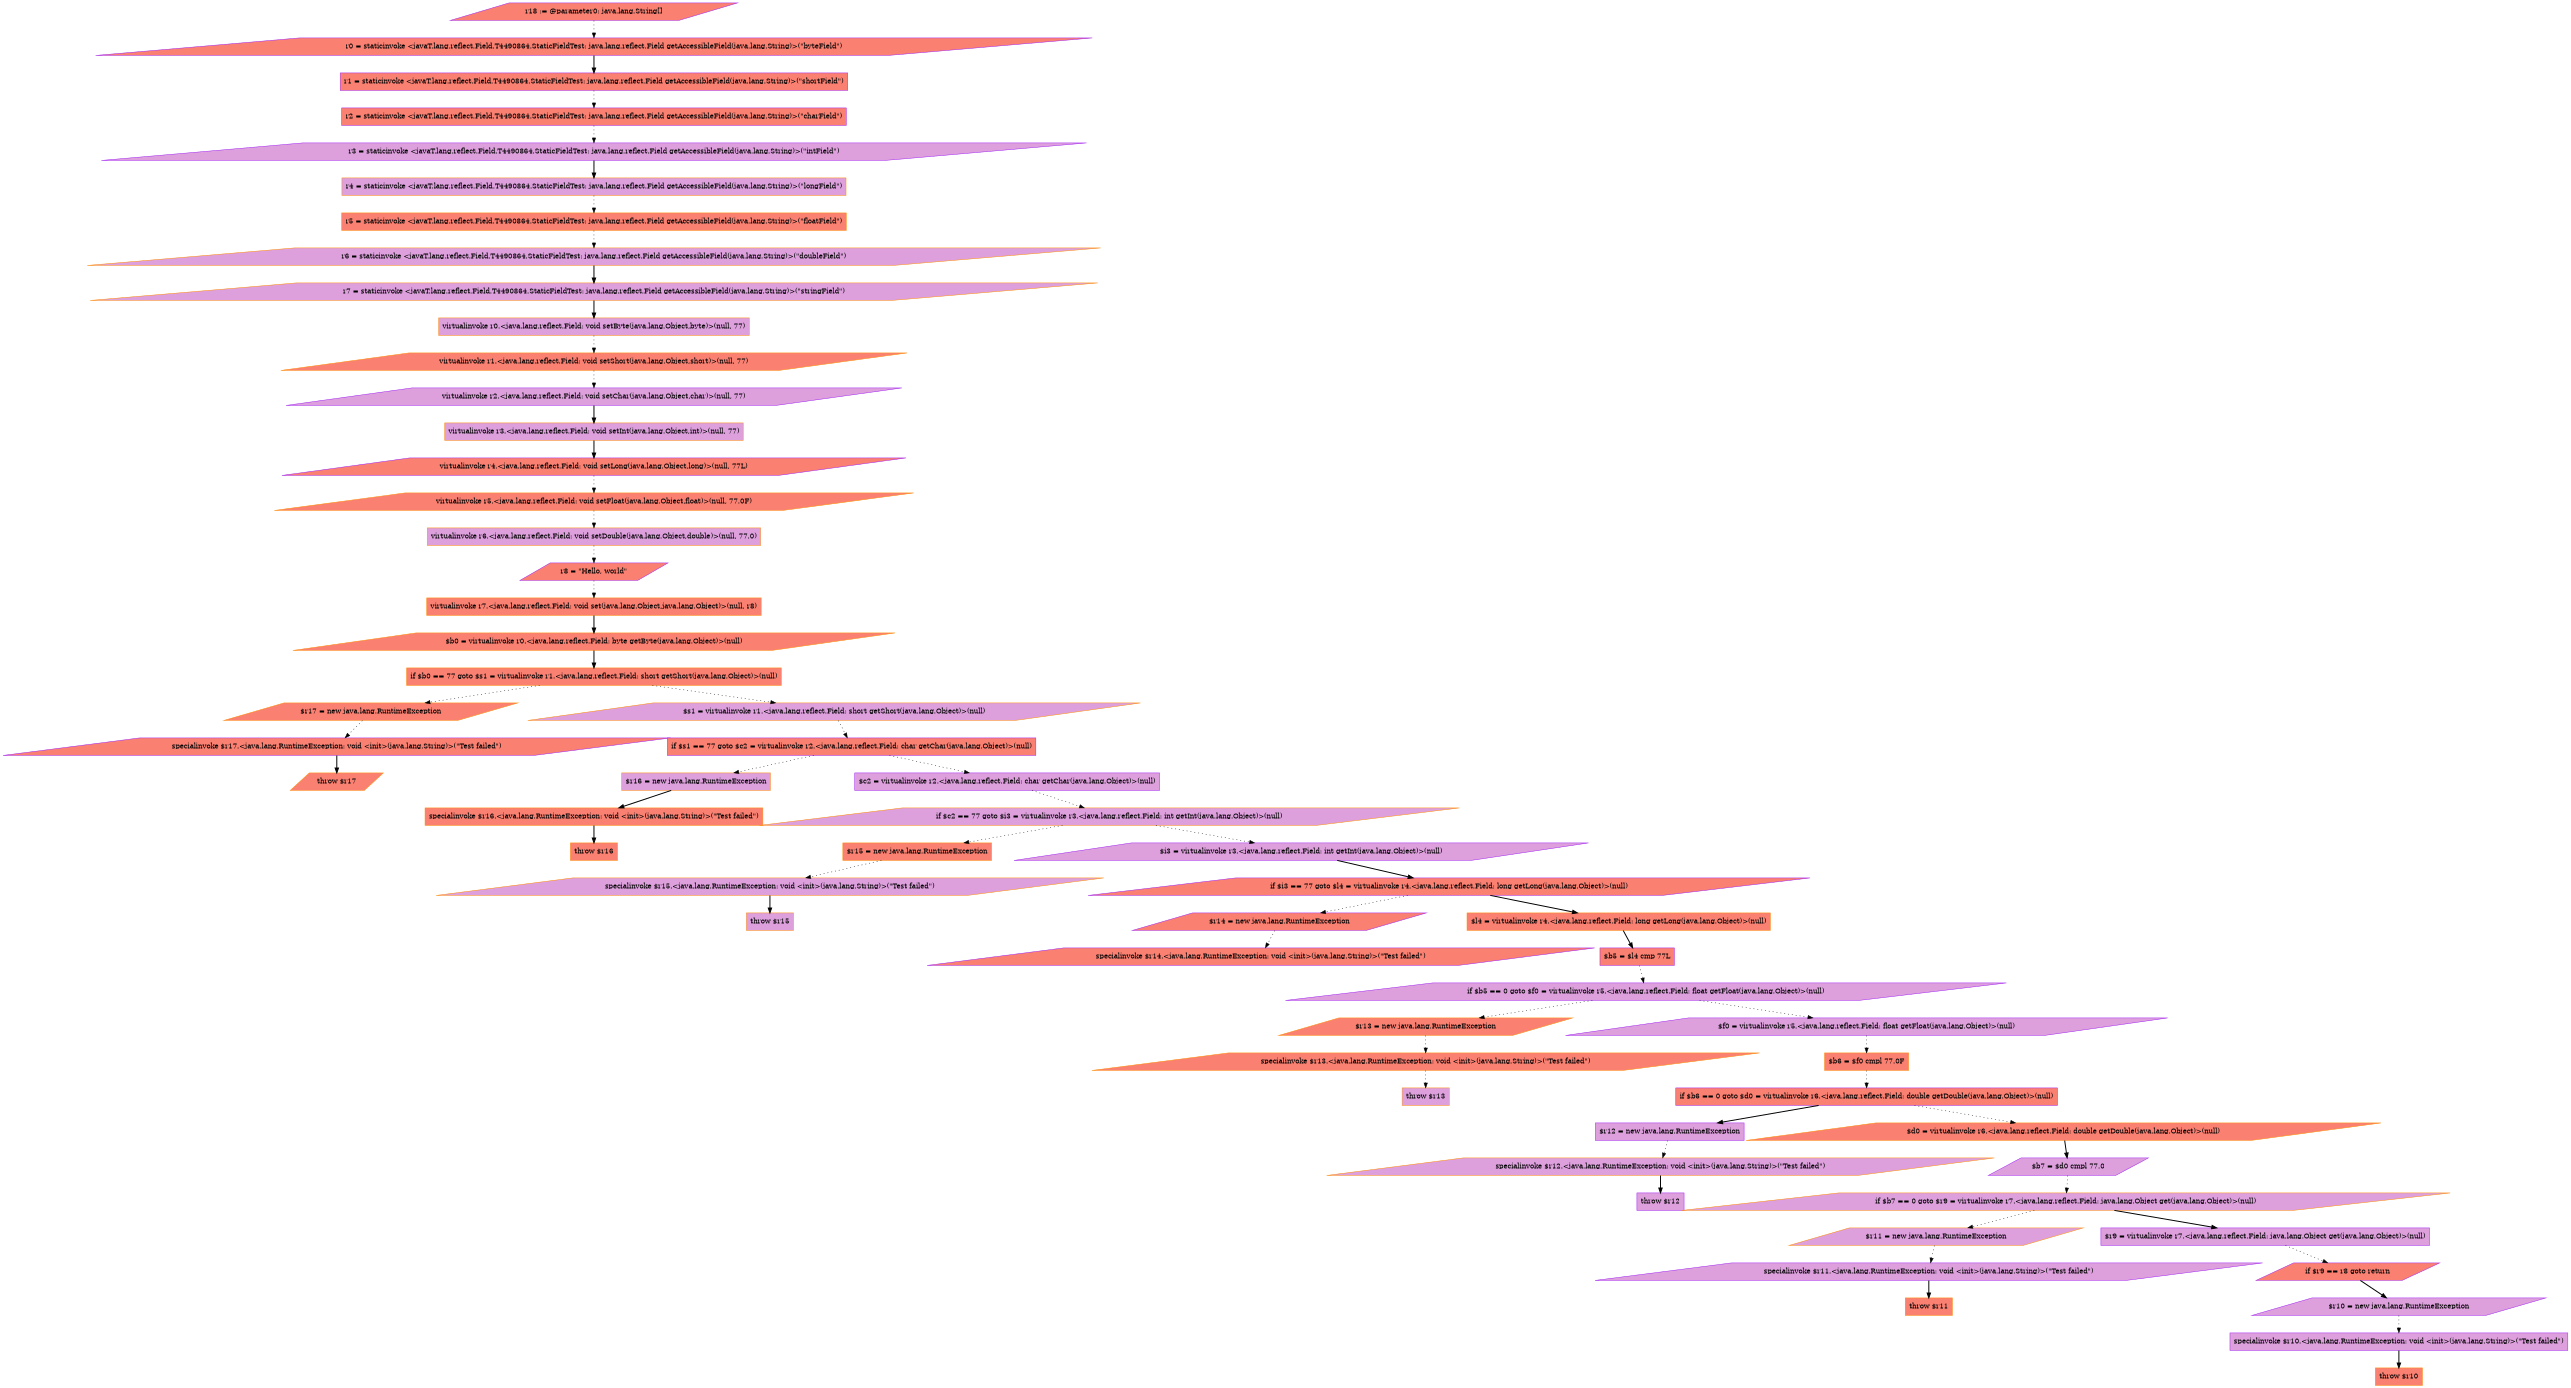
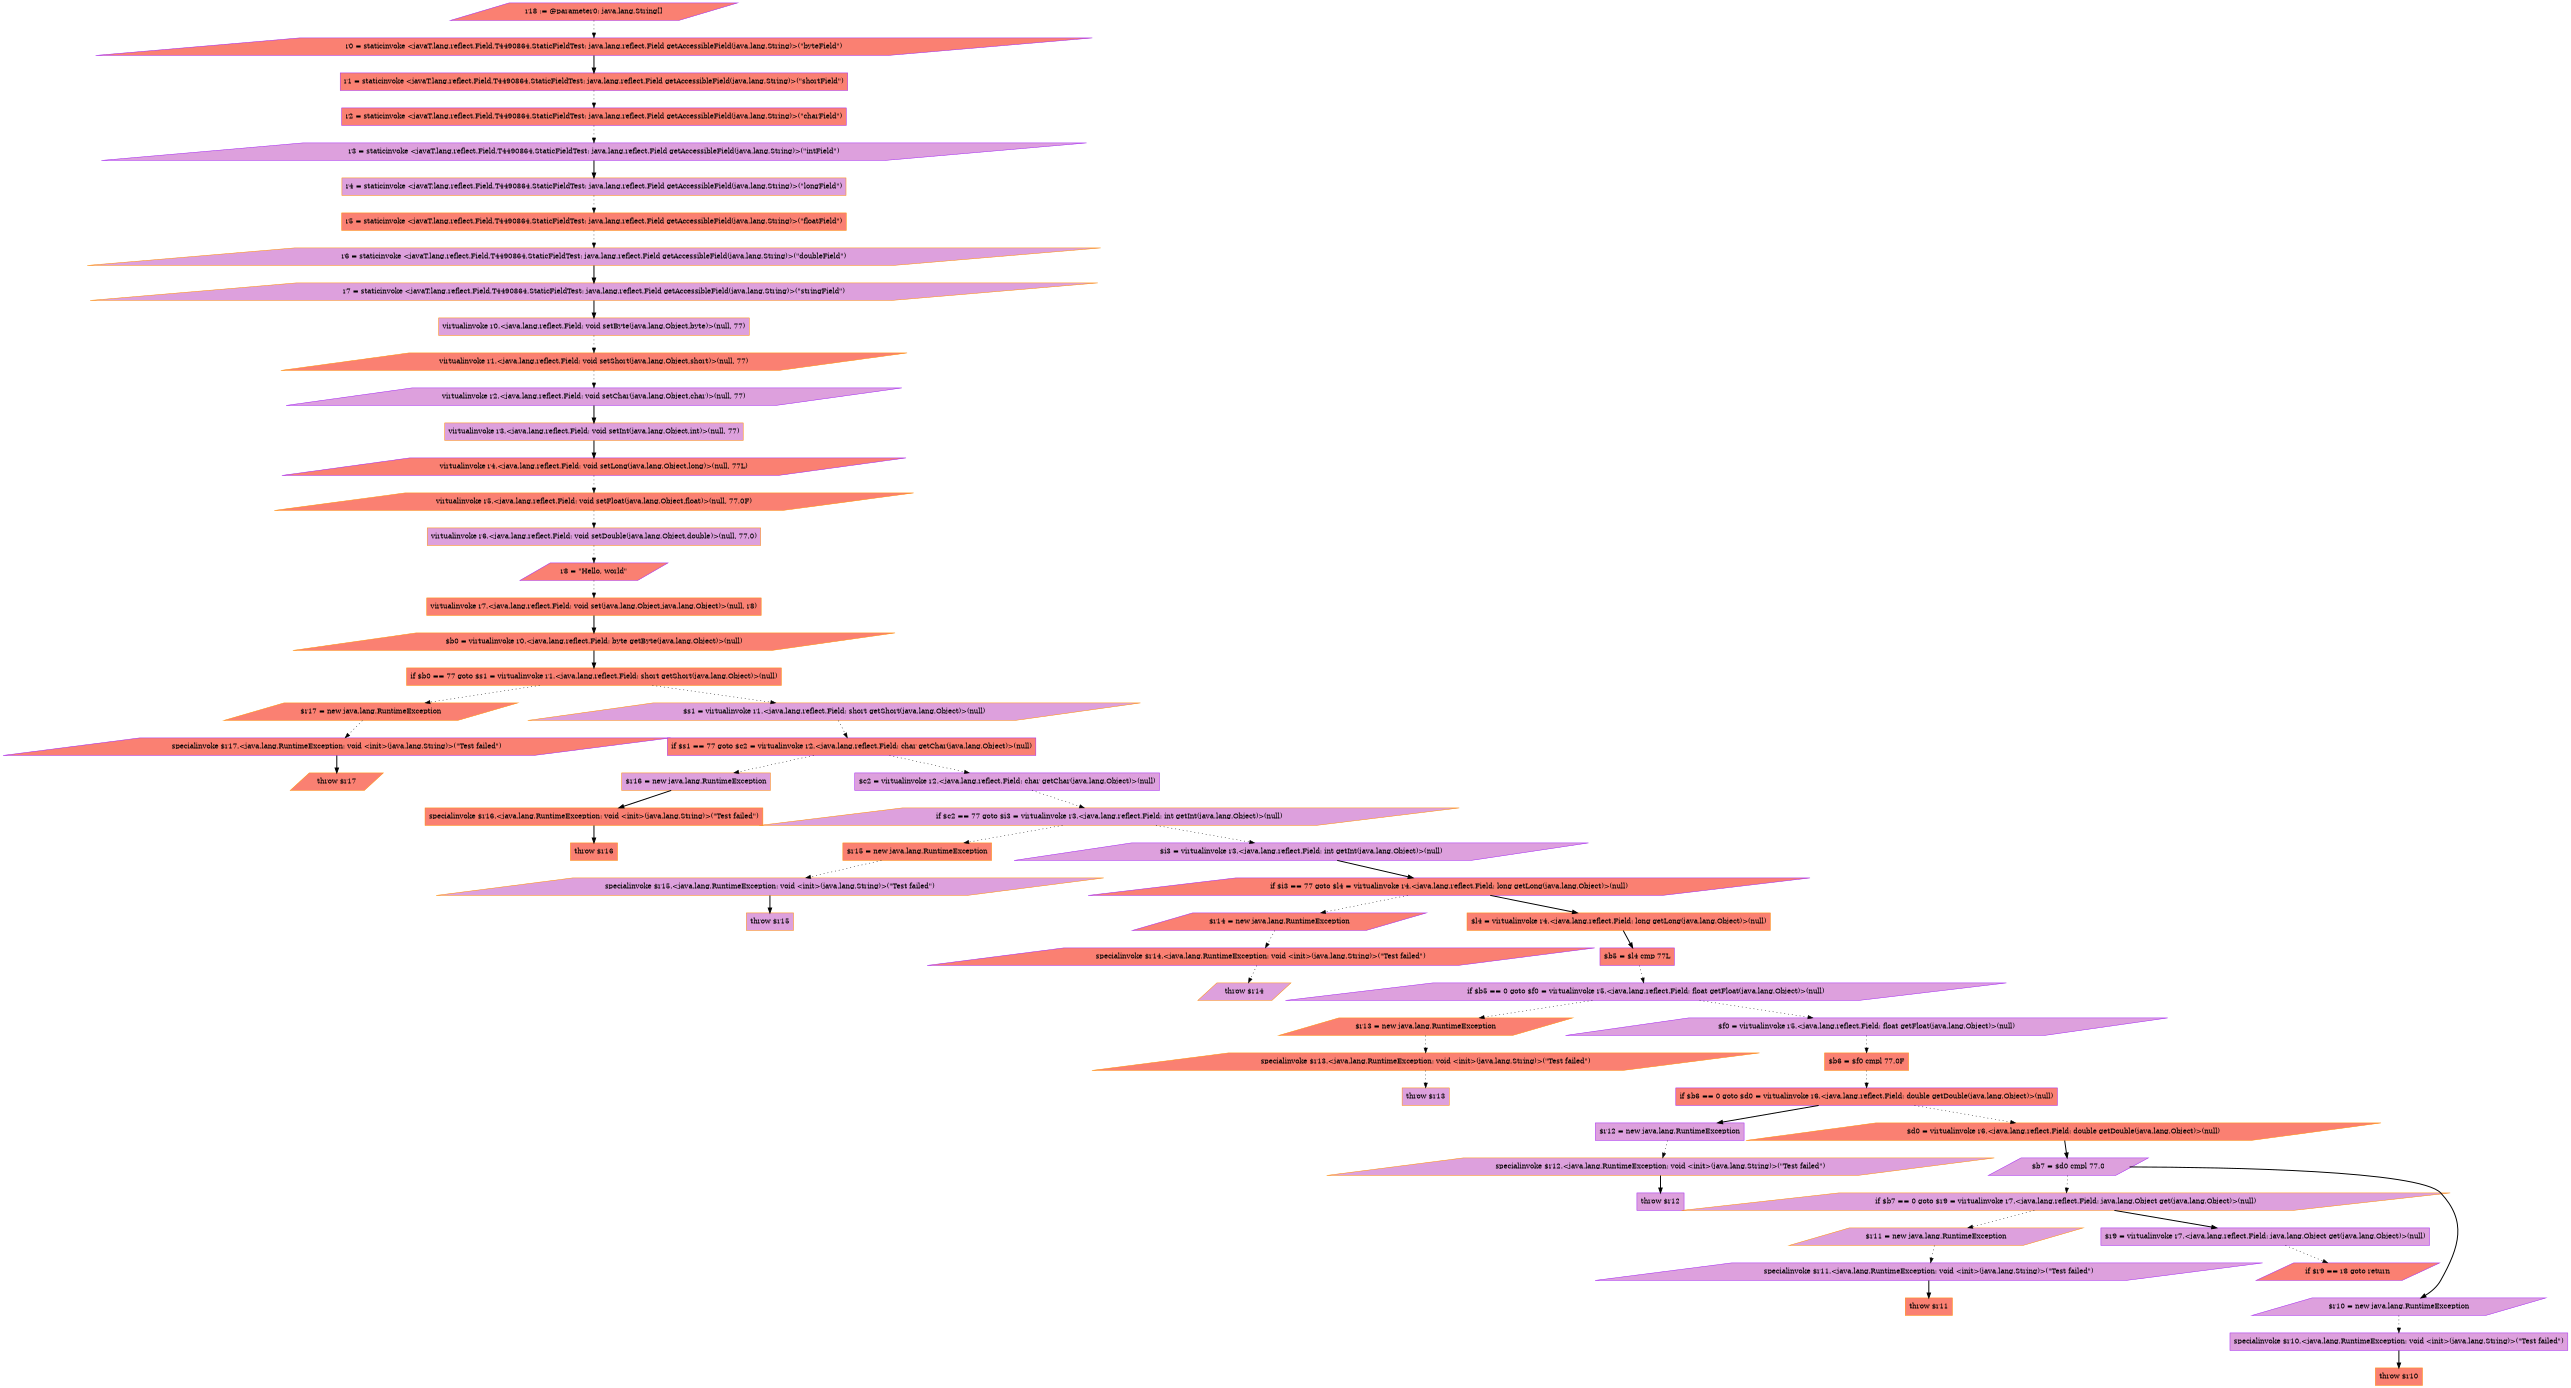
node "throw $r14": added
edge "if $r9 == r8 goto return" -> "$r10 = new java.lang.RuntimeException": now "$b7 = $d0 cmpl 77.0" -> "$r10 = new java.lang.RuntimeException"
